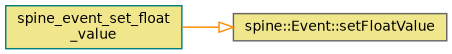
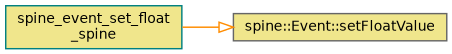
node "spine_event_set_float _value": label "spine_event_set_float _value" -> "spine_event_set_float _spine"
